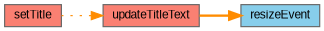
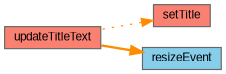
edge "setTitle" -> "updateTitleText": reversed
